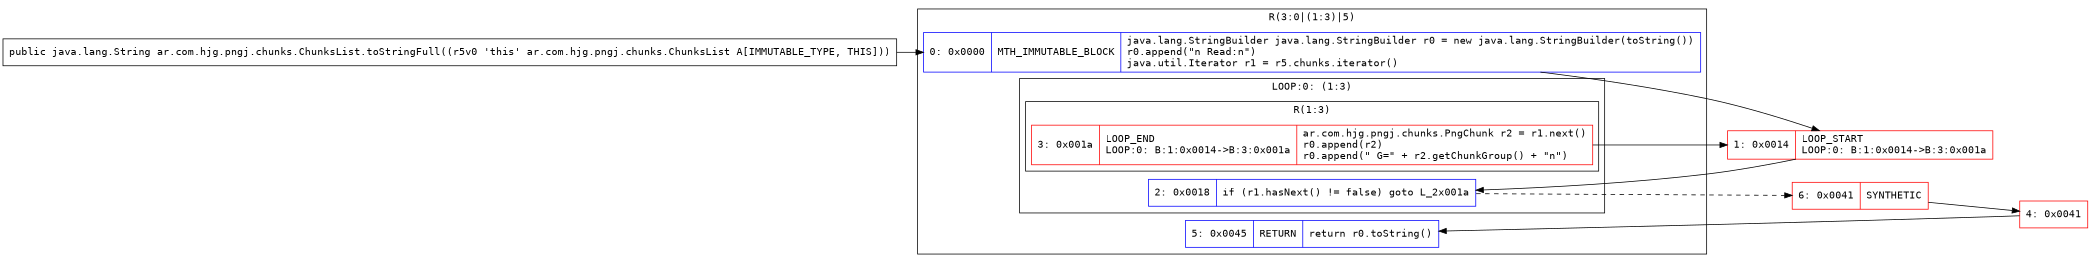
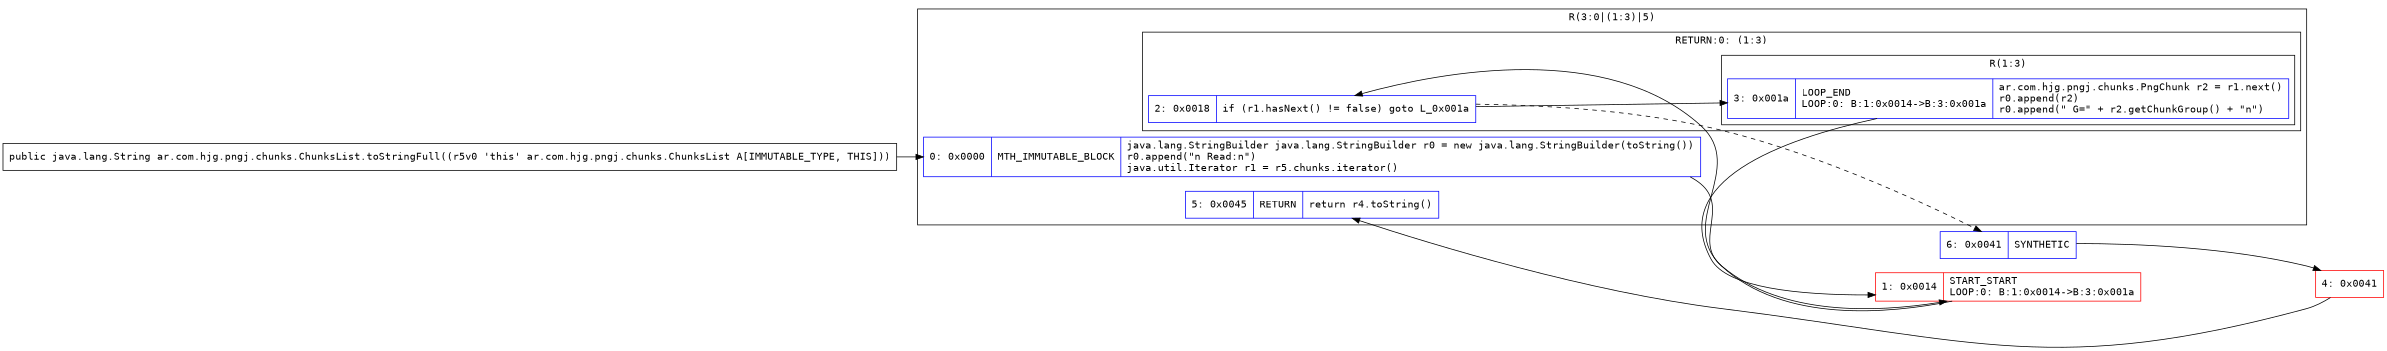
cluster "LOOP:0: (1:3)": label "LOOP:0: (1:3)" -> "RETURN:0: (1:3)"
edge "2: 0x0018" -> "3: 0x001a": added
node "1: 0x0014": text "LOOP_START" -> "START_START"
node "3: 0x001a": color red -> blue
node "2: 0x0018": text "if (r1.hasNext() != false) goto L_2x001a" -> "if (r1.hasNext() != false) goto L_0x001a"
node "6: 0x0041": color red -> blue
node "5: 0x0045": text "return r0.toString()" -> "return r4.toString()"
